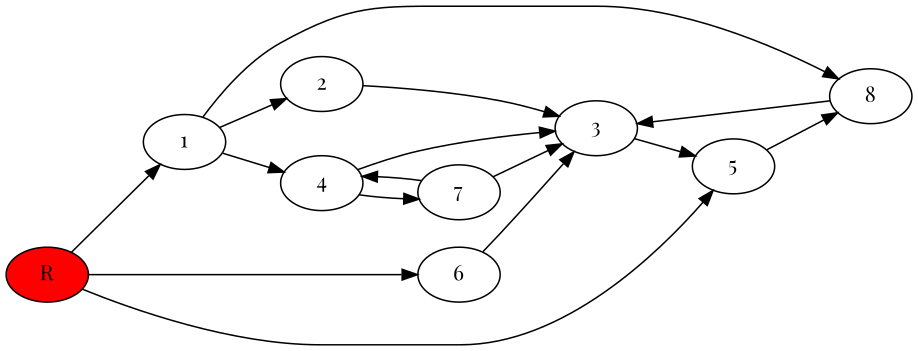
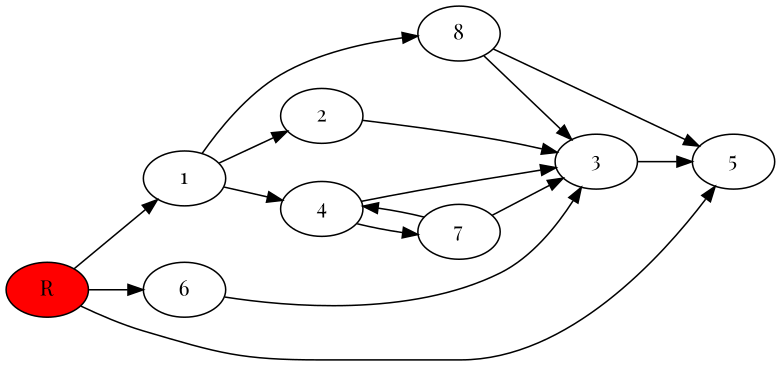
edge "5" -> "8": reversed
